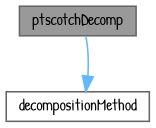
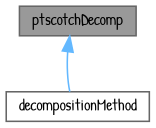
edge "ptscotchDecomp" -> "decompositionMethod": reversed
